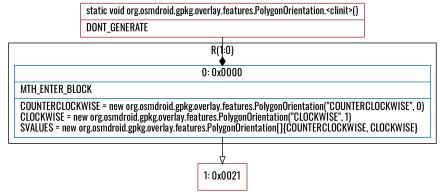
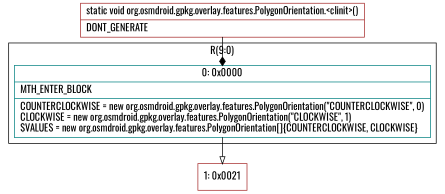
cluster "R(1:0)": label "R(1:0)" -> "R(9:0)"
